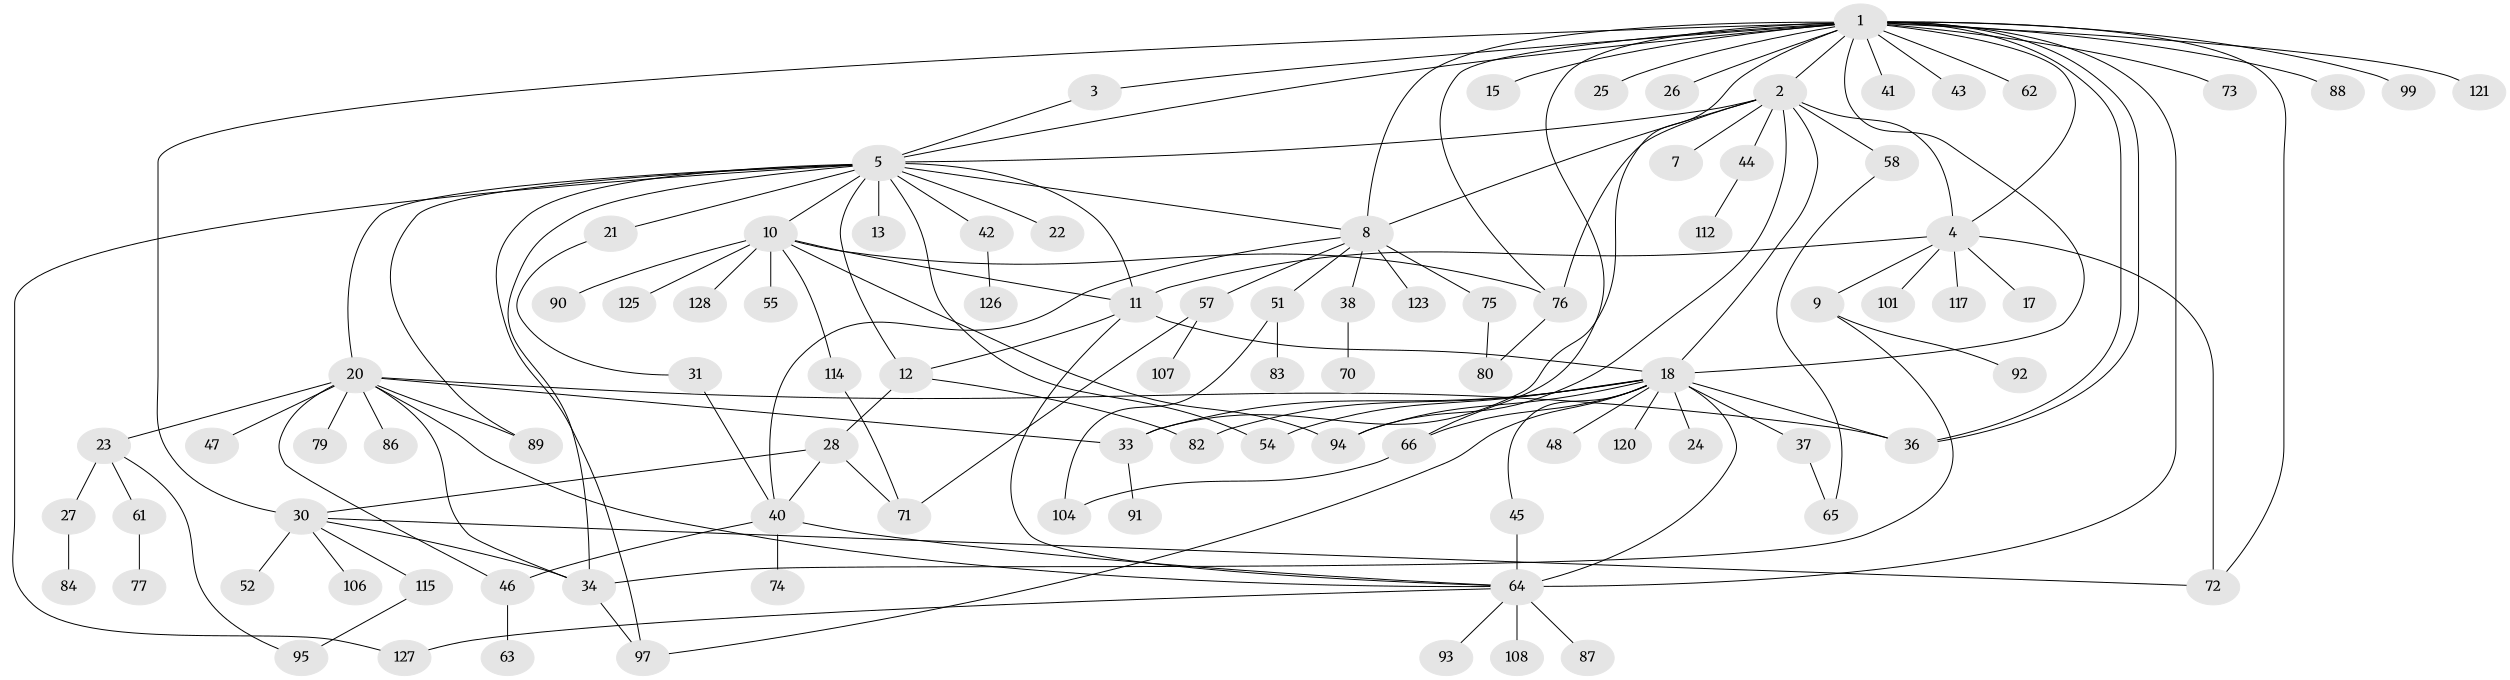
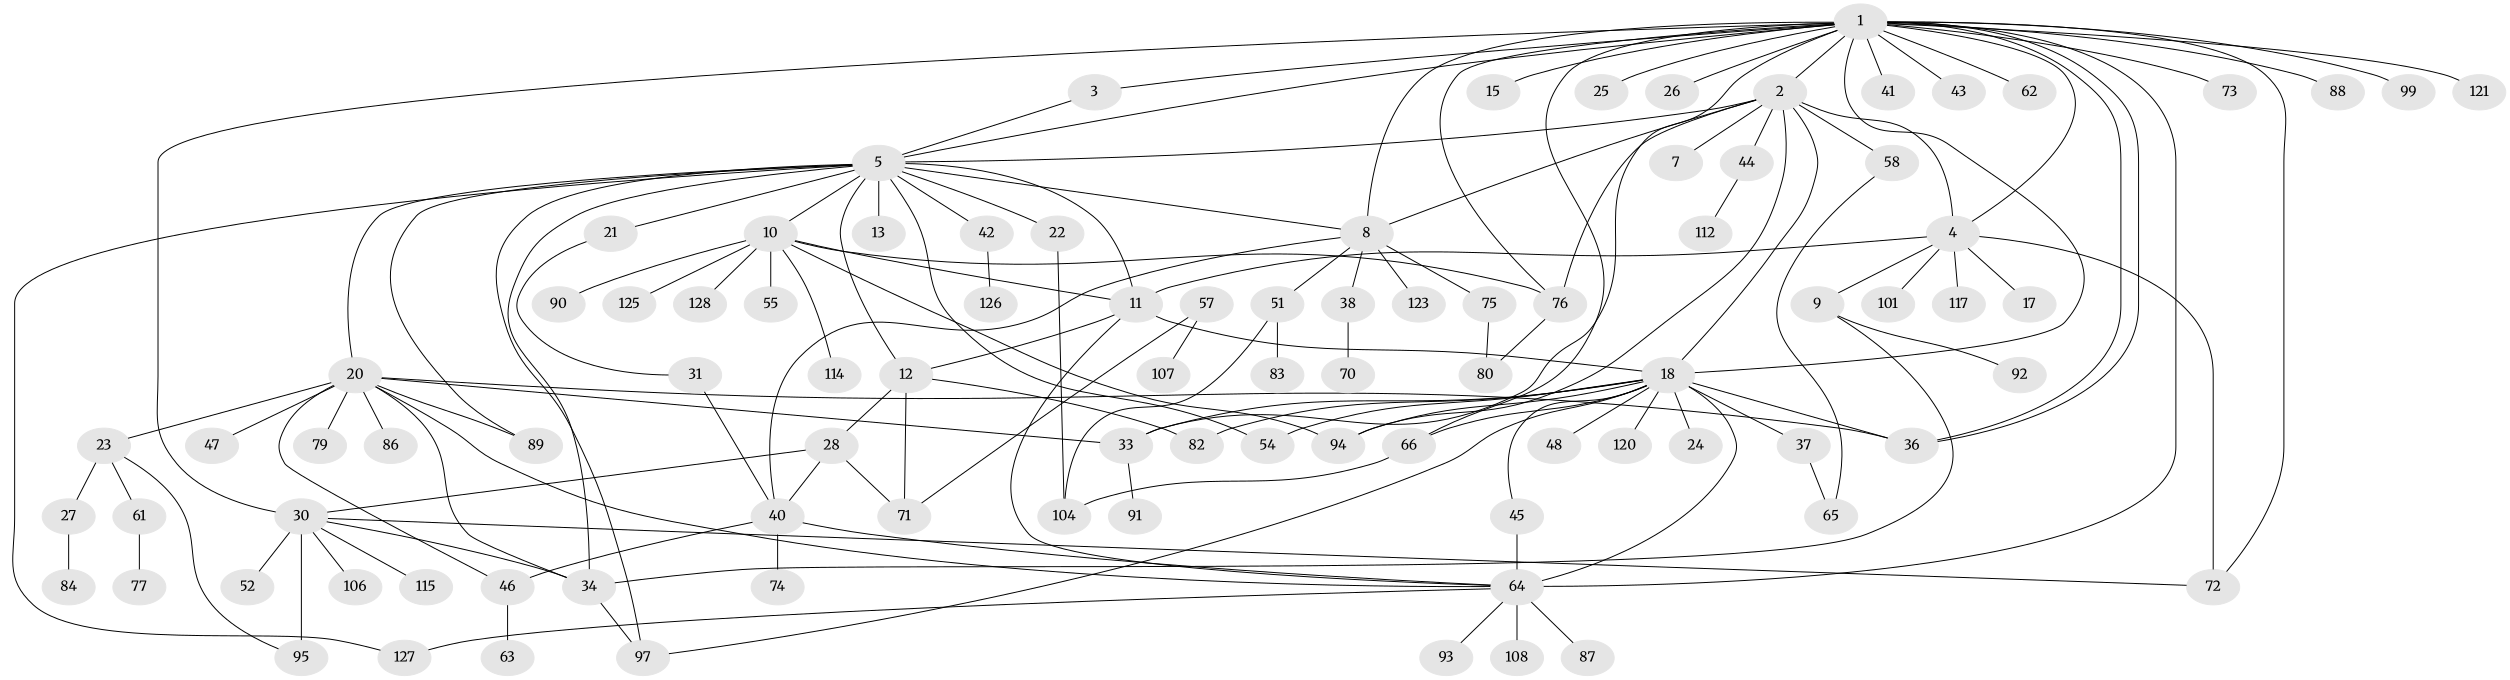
edge "8" -- "57": removed
edge "22" -- "104": added
edge "114" -- "71": now "12" -- "71"
edge "115" -- "95": now "30" -- "95"
